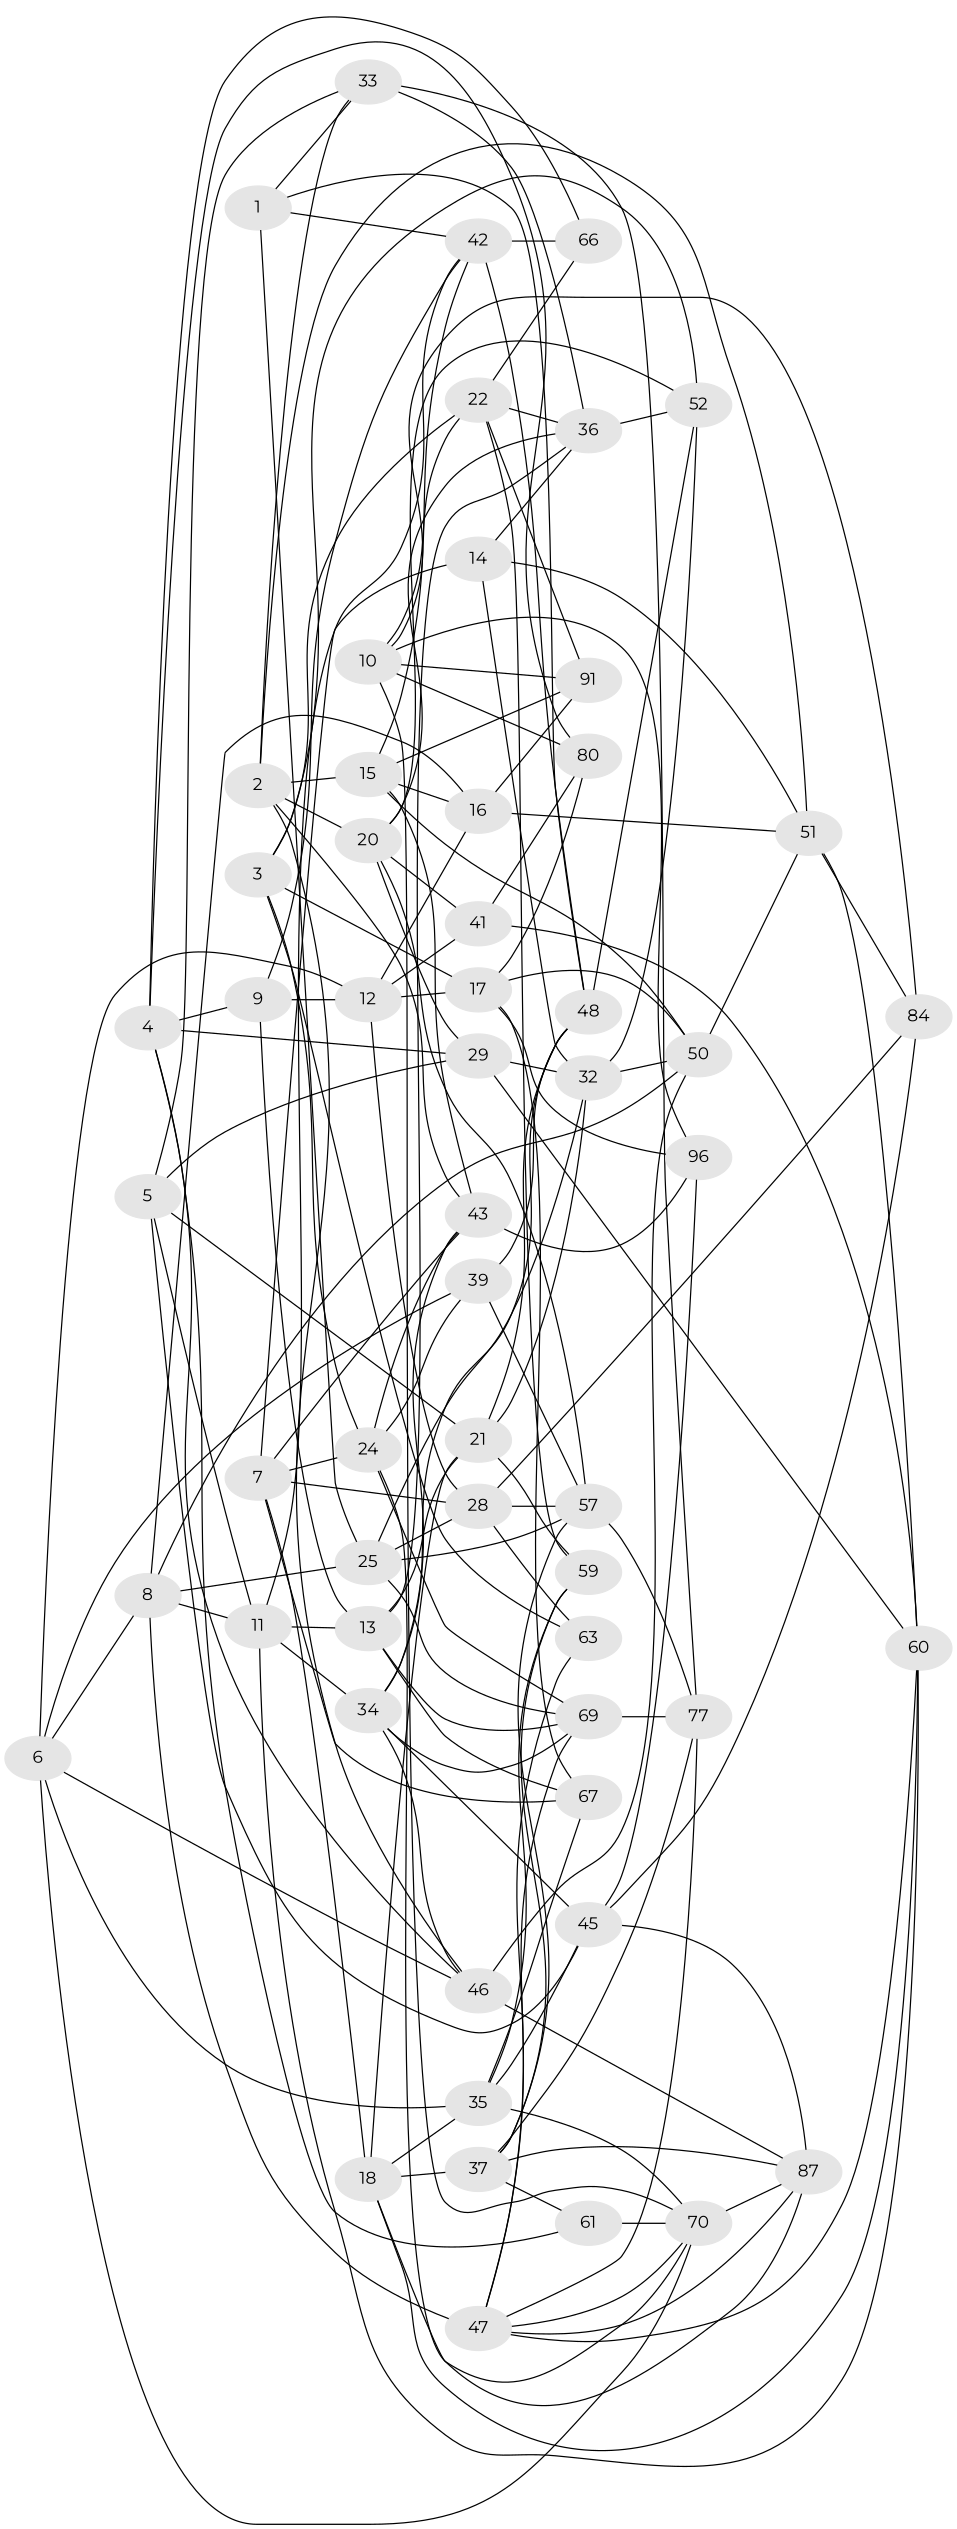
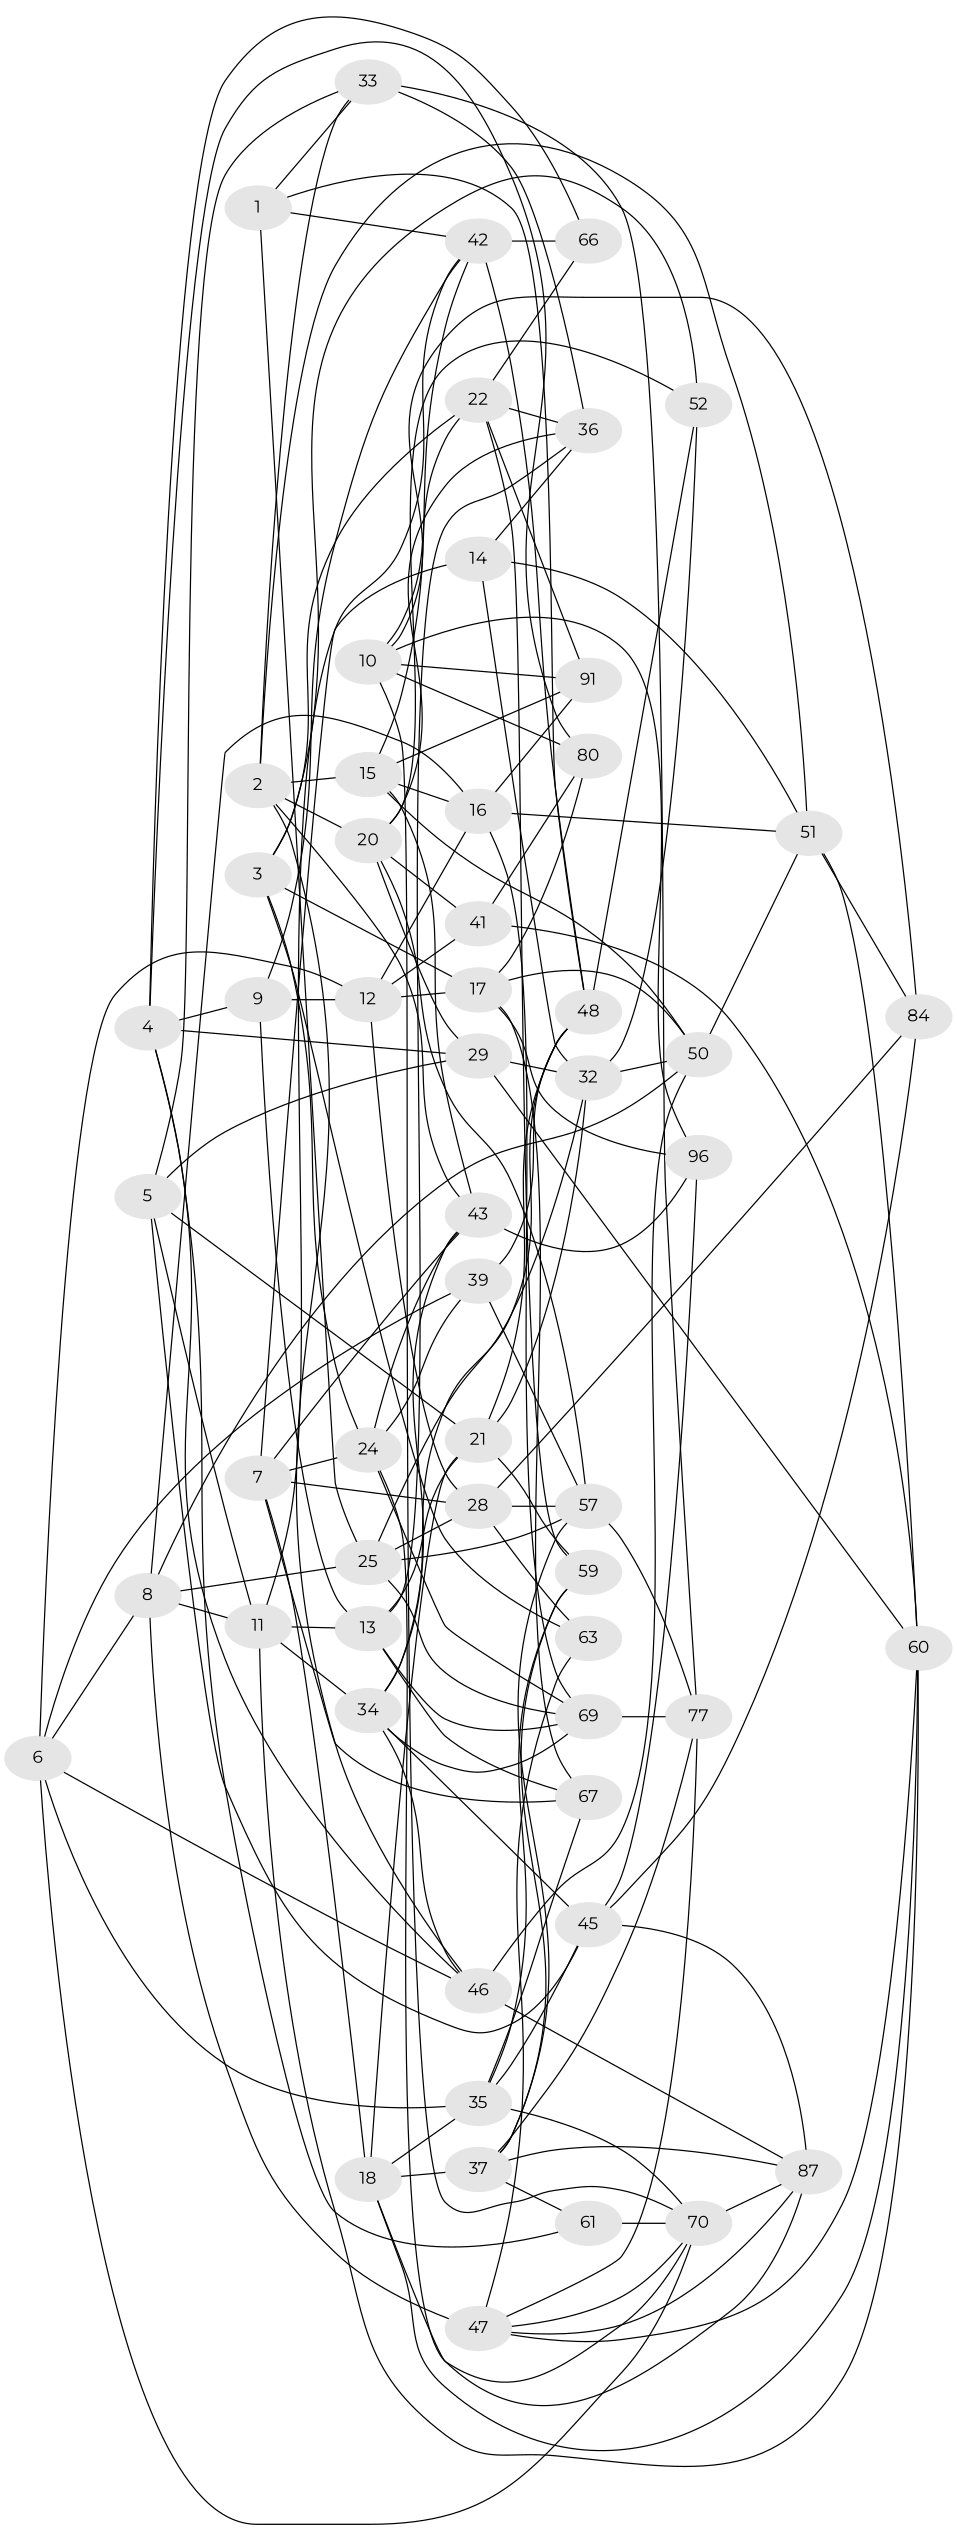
edge "52" -- "36": removed
edge "69" -- "47": now "69" -- "16"
